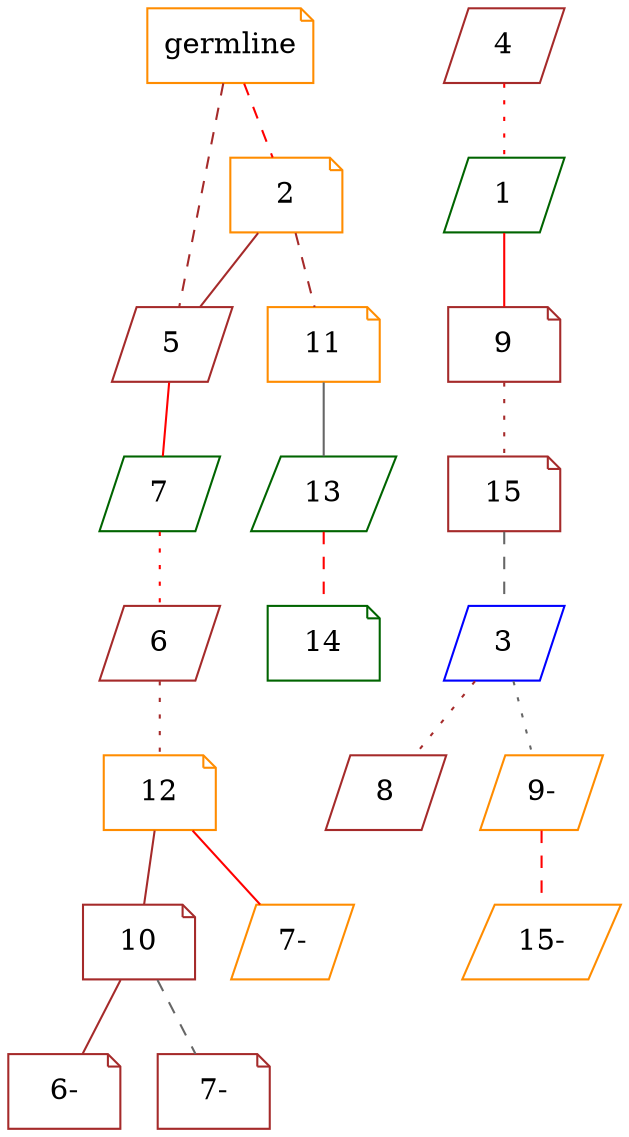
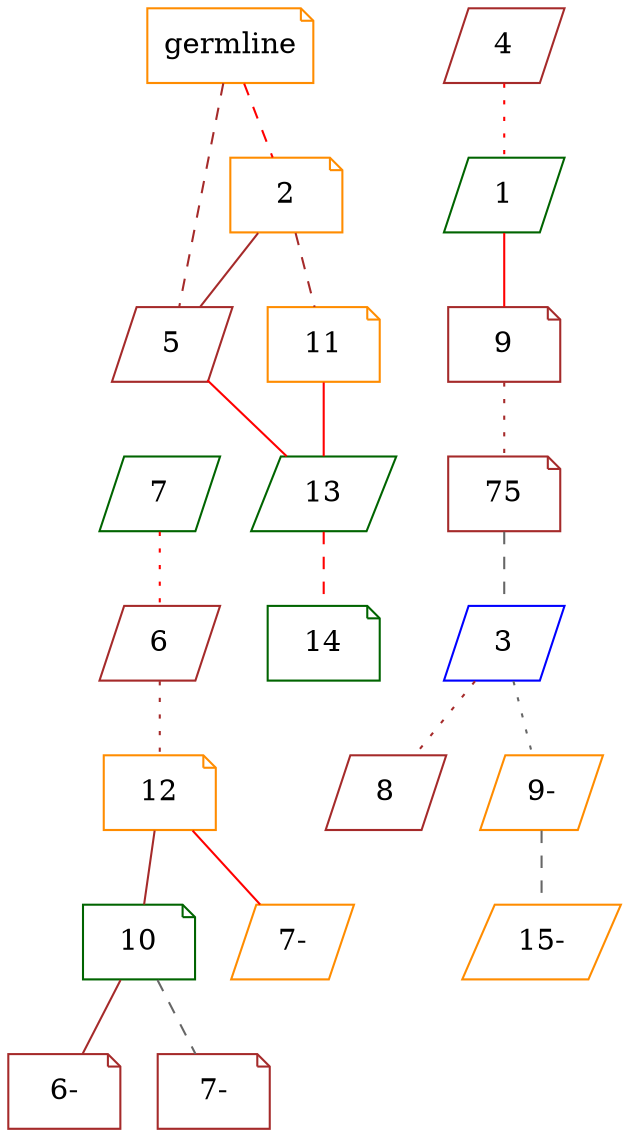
edge "5" -- "7": now "5" -- "13"
edge "11" -- "13": color gray40 -> red
node "15": label "15" -> "75"
edge "9-" -- "15-": color red -> gray40
node "10": color brown -> darkgreen
